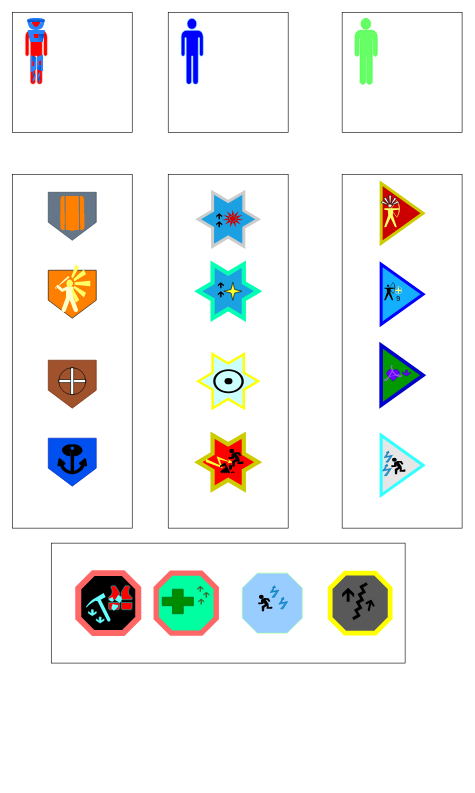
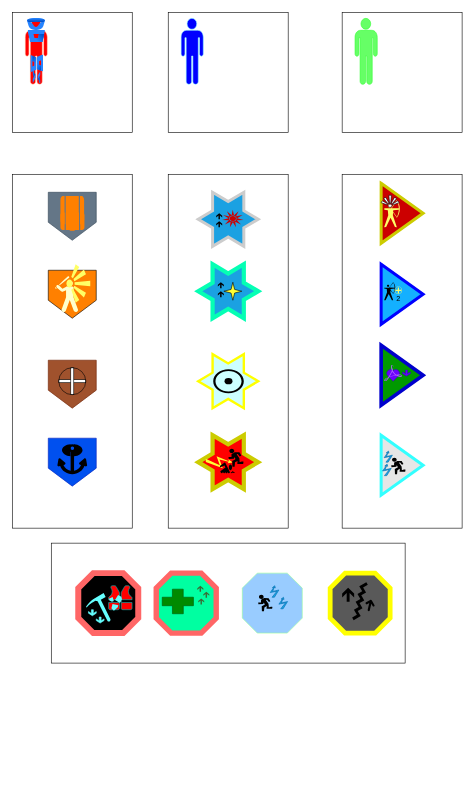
node "9": label "9" -> "2"
